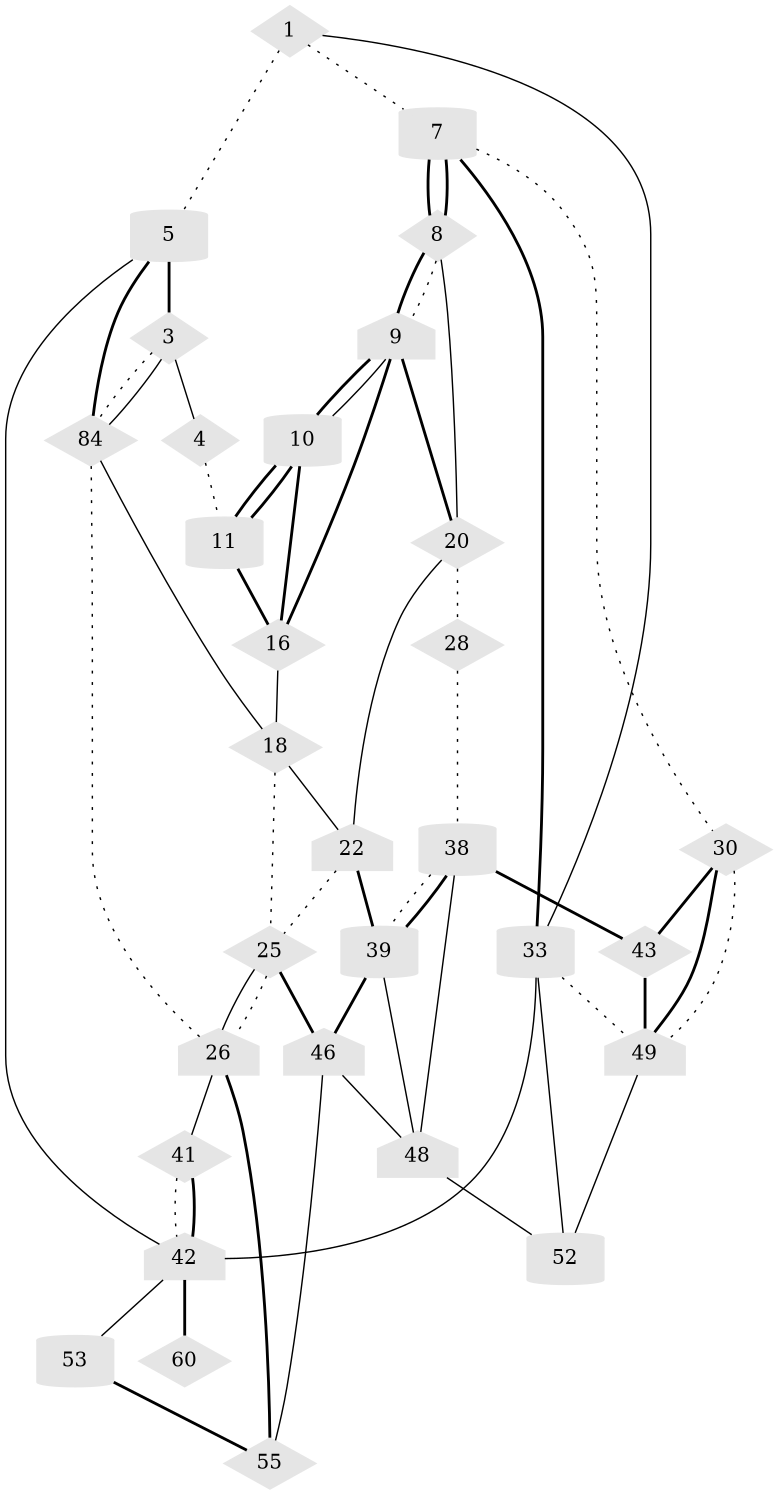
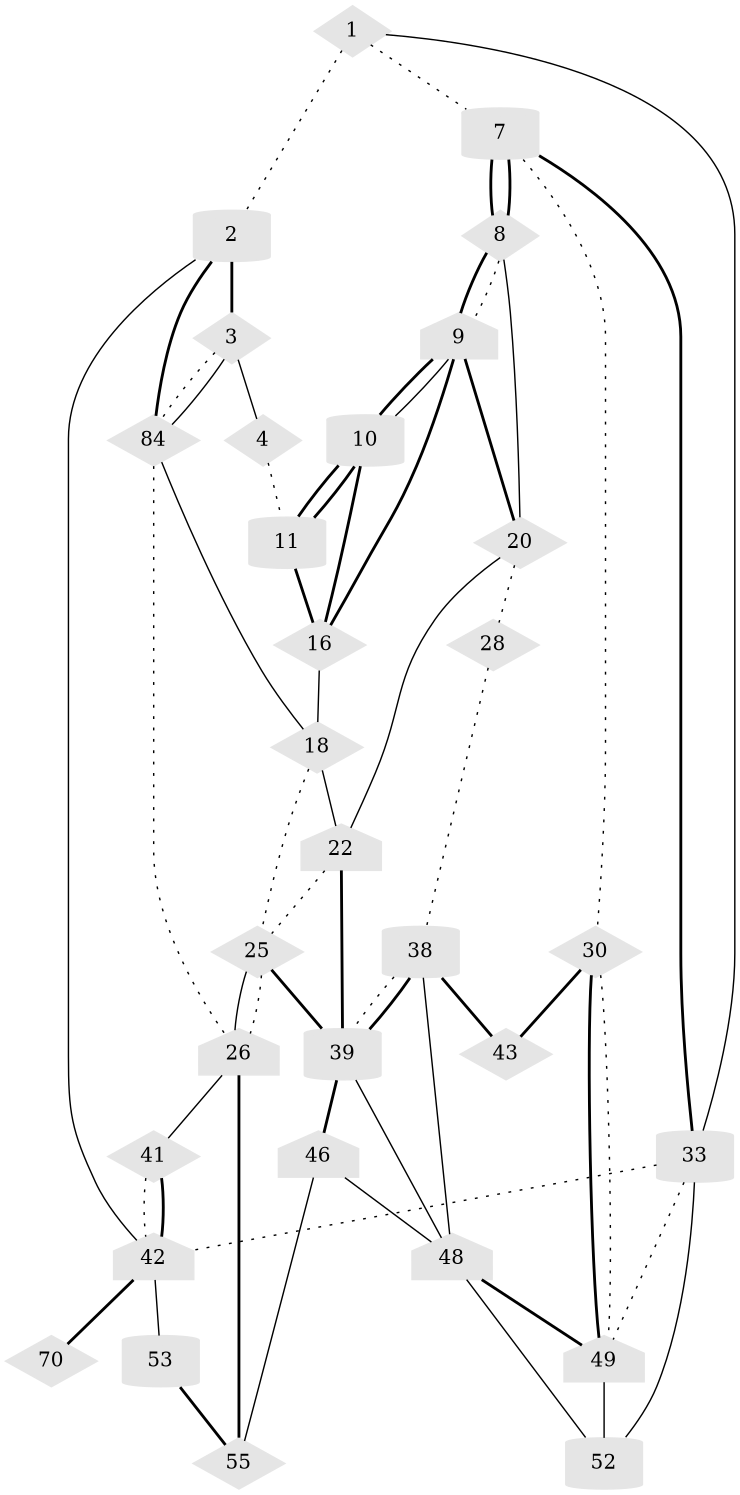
node "5": label "5" -> "2"
edge "25" -- "46": now "25" -- "39"
edge "43" -- "49": now "48" -- "49"
edge "33" -- "42": style solid -> dotted
node "60": label "60" -> "70"
